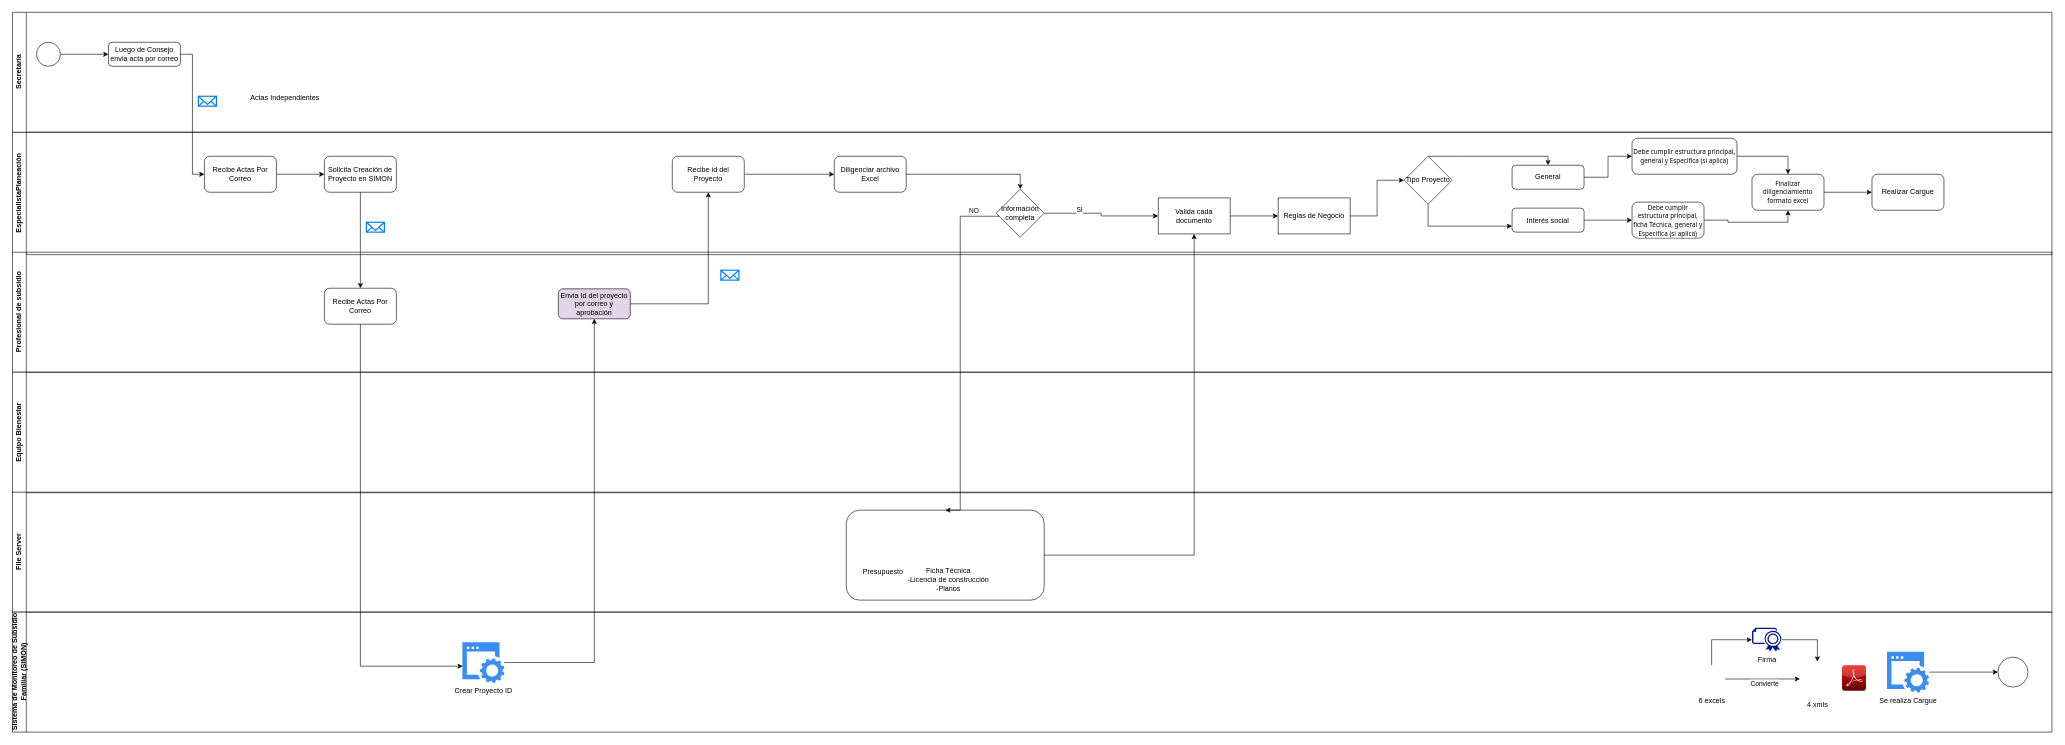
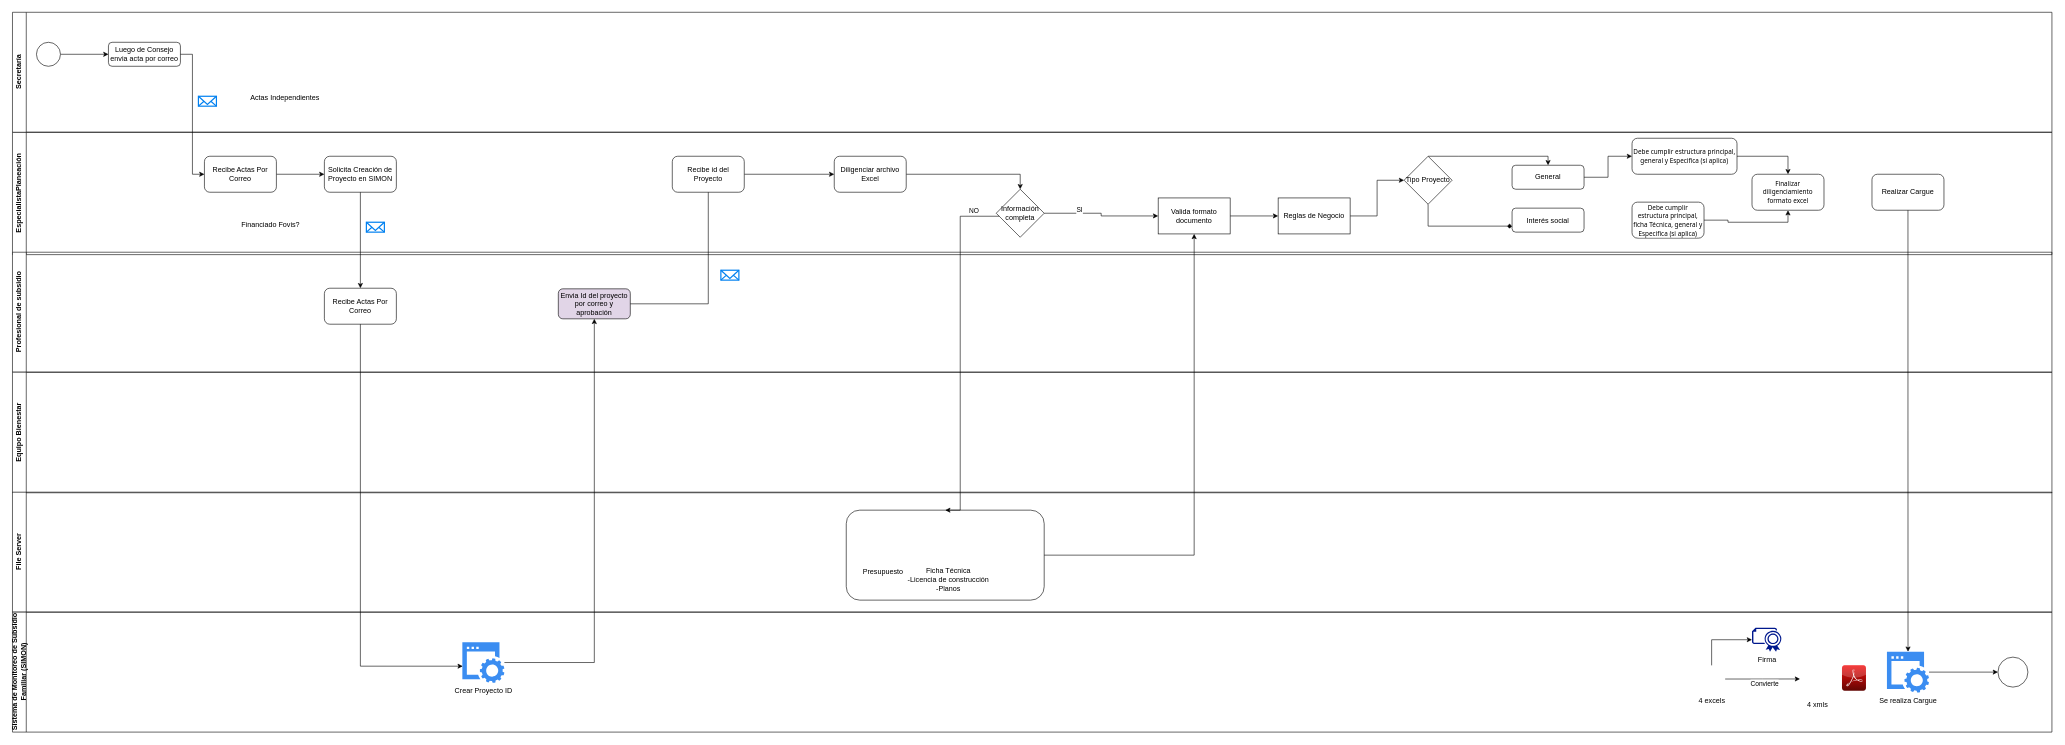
edge "Finalizar diligenciamiento formato excel" -> "Realizar Cargue": removed
edge "Envia Id del proyecto por correo y aprobación" -> "Recibe id del Proyecto": arrowhead classic -> none
node "Valida cada documento": label "Valida cada documento" -> "Valida formato documento"
edge "Interés social" -> "Debe cumplir estructura principal, ficha Técnica, general y Especifica (si aplica)": removed
node "Financiado Fovis?": added
edge "Tipo Proyecto" -> "Interés social": arrowhead classic -> diamond
edge "Realizar Cargue" -> "Se realiza Cargue": added
edge "Firma" -> "4 xmls": removed
node "6 excels": label "6 excels" -> "4 excels"
